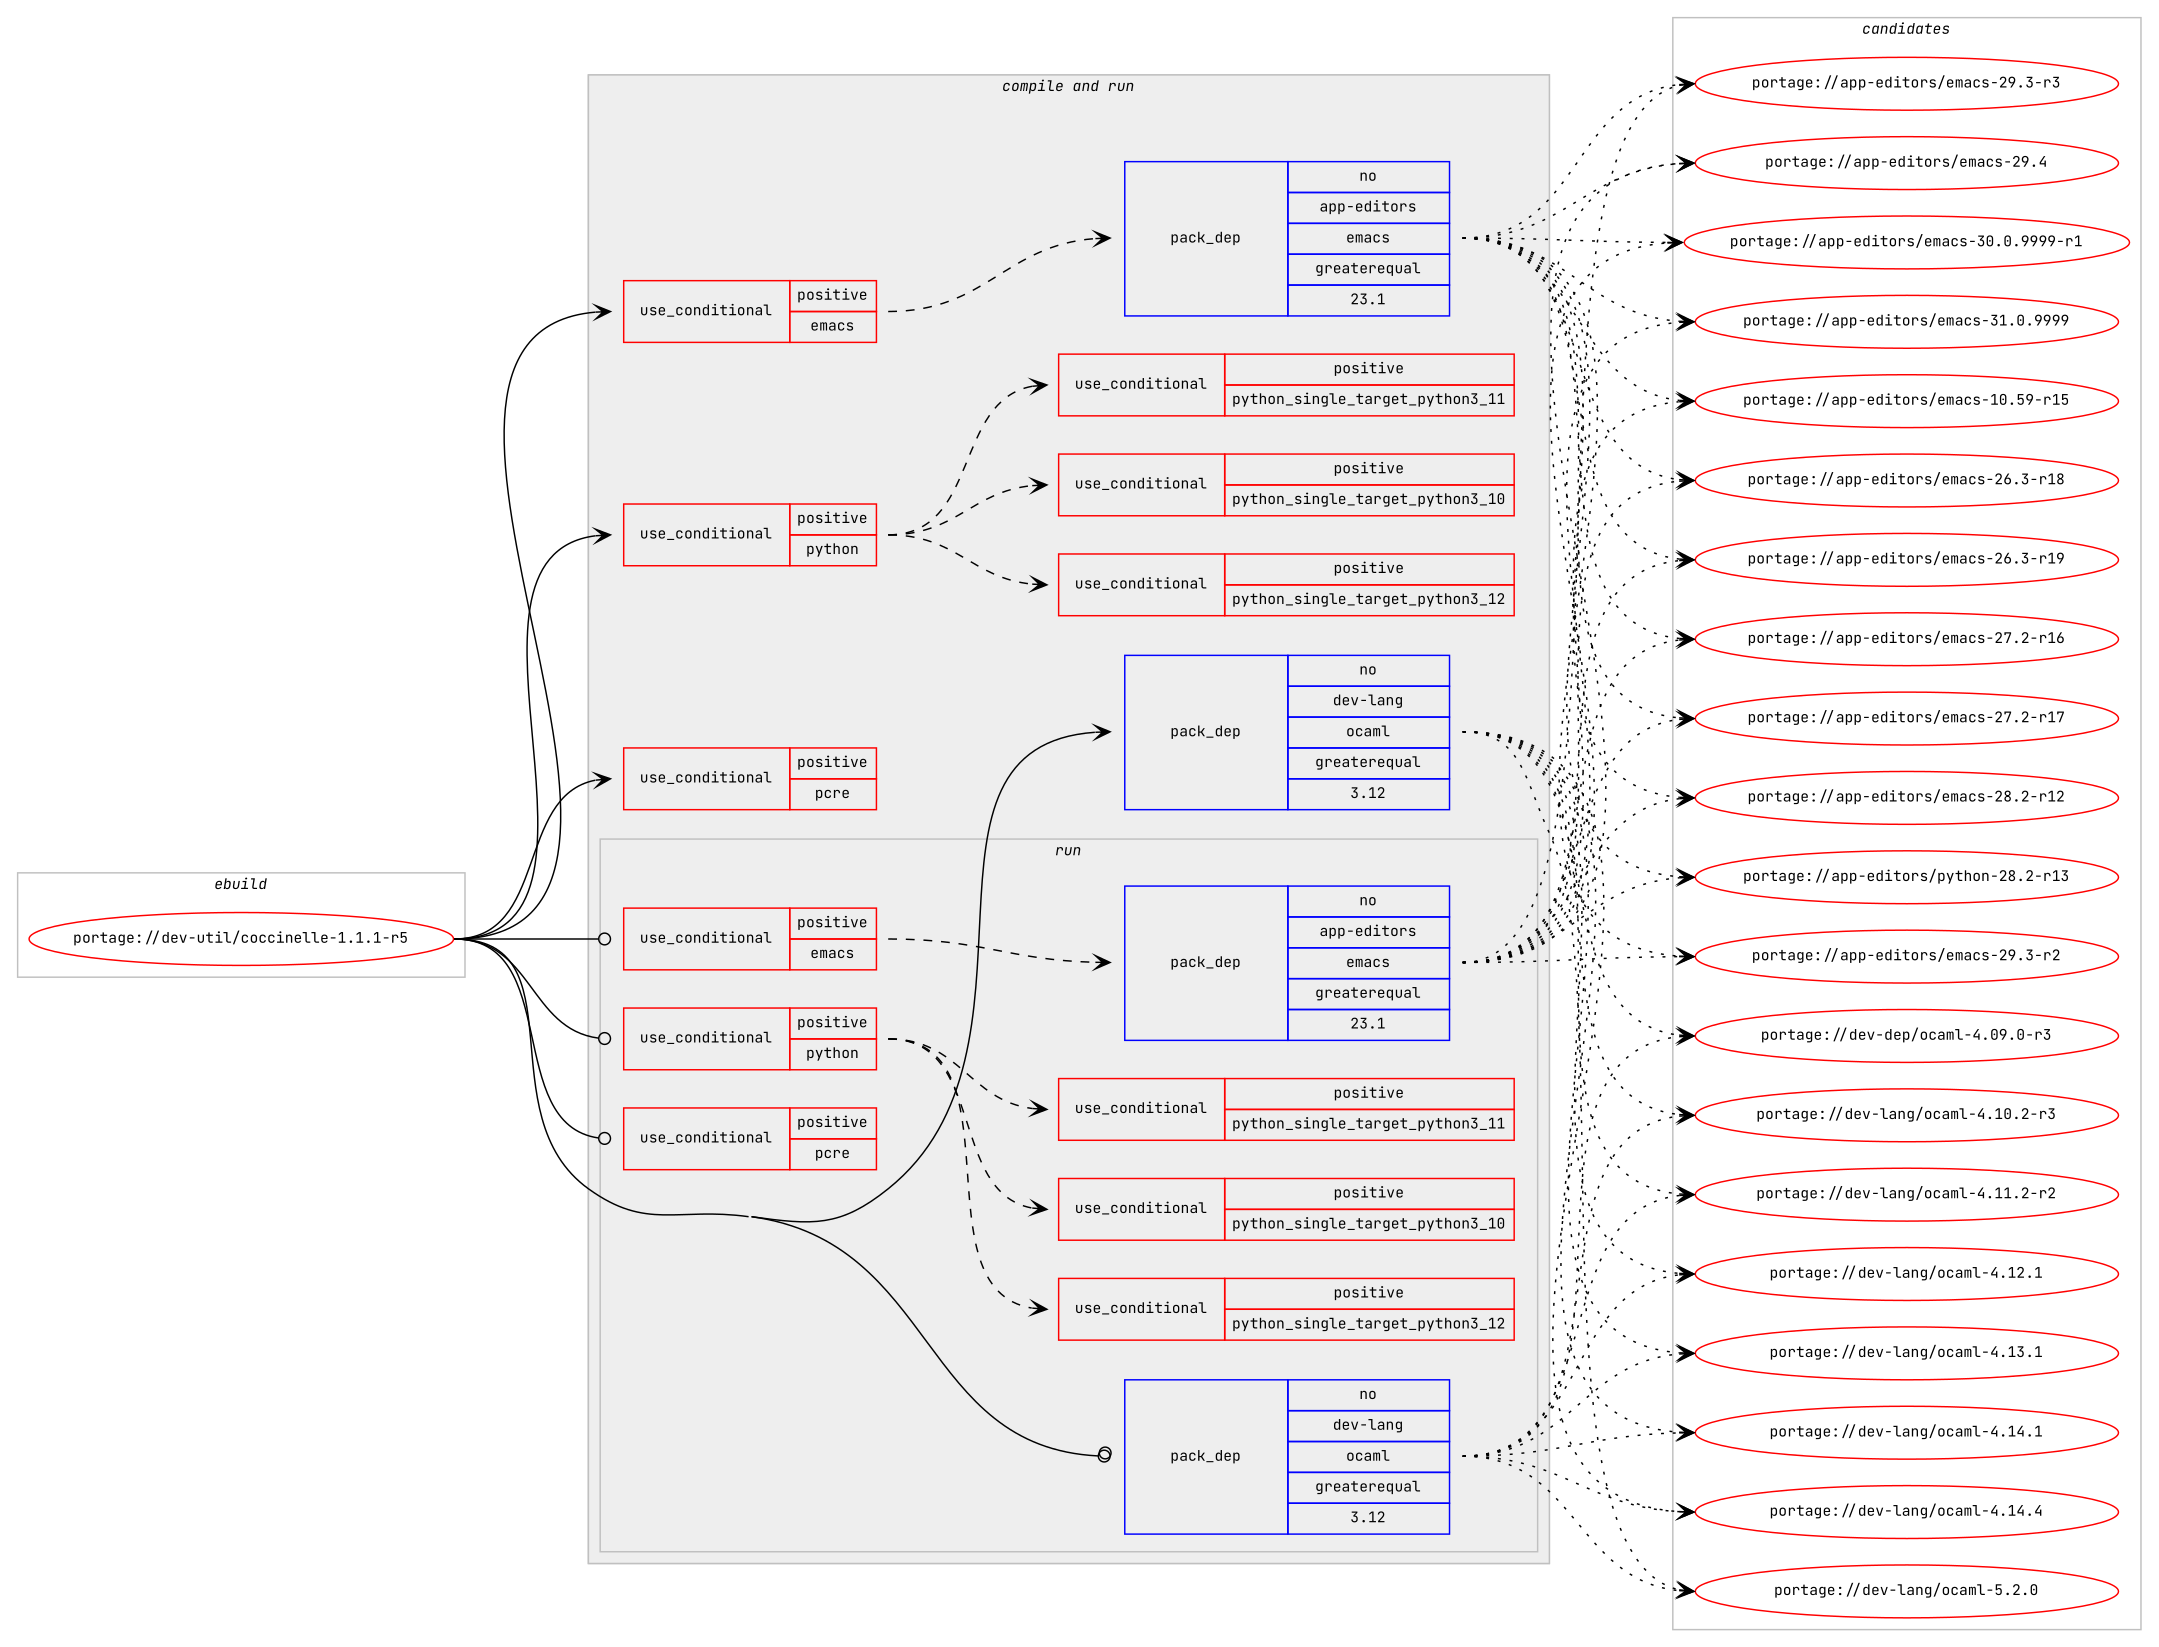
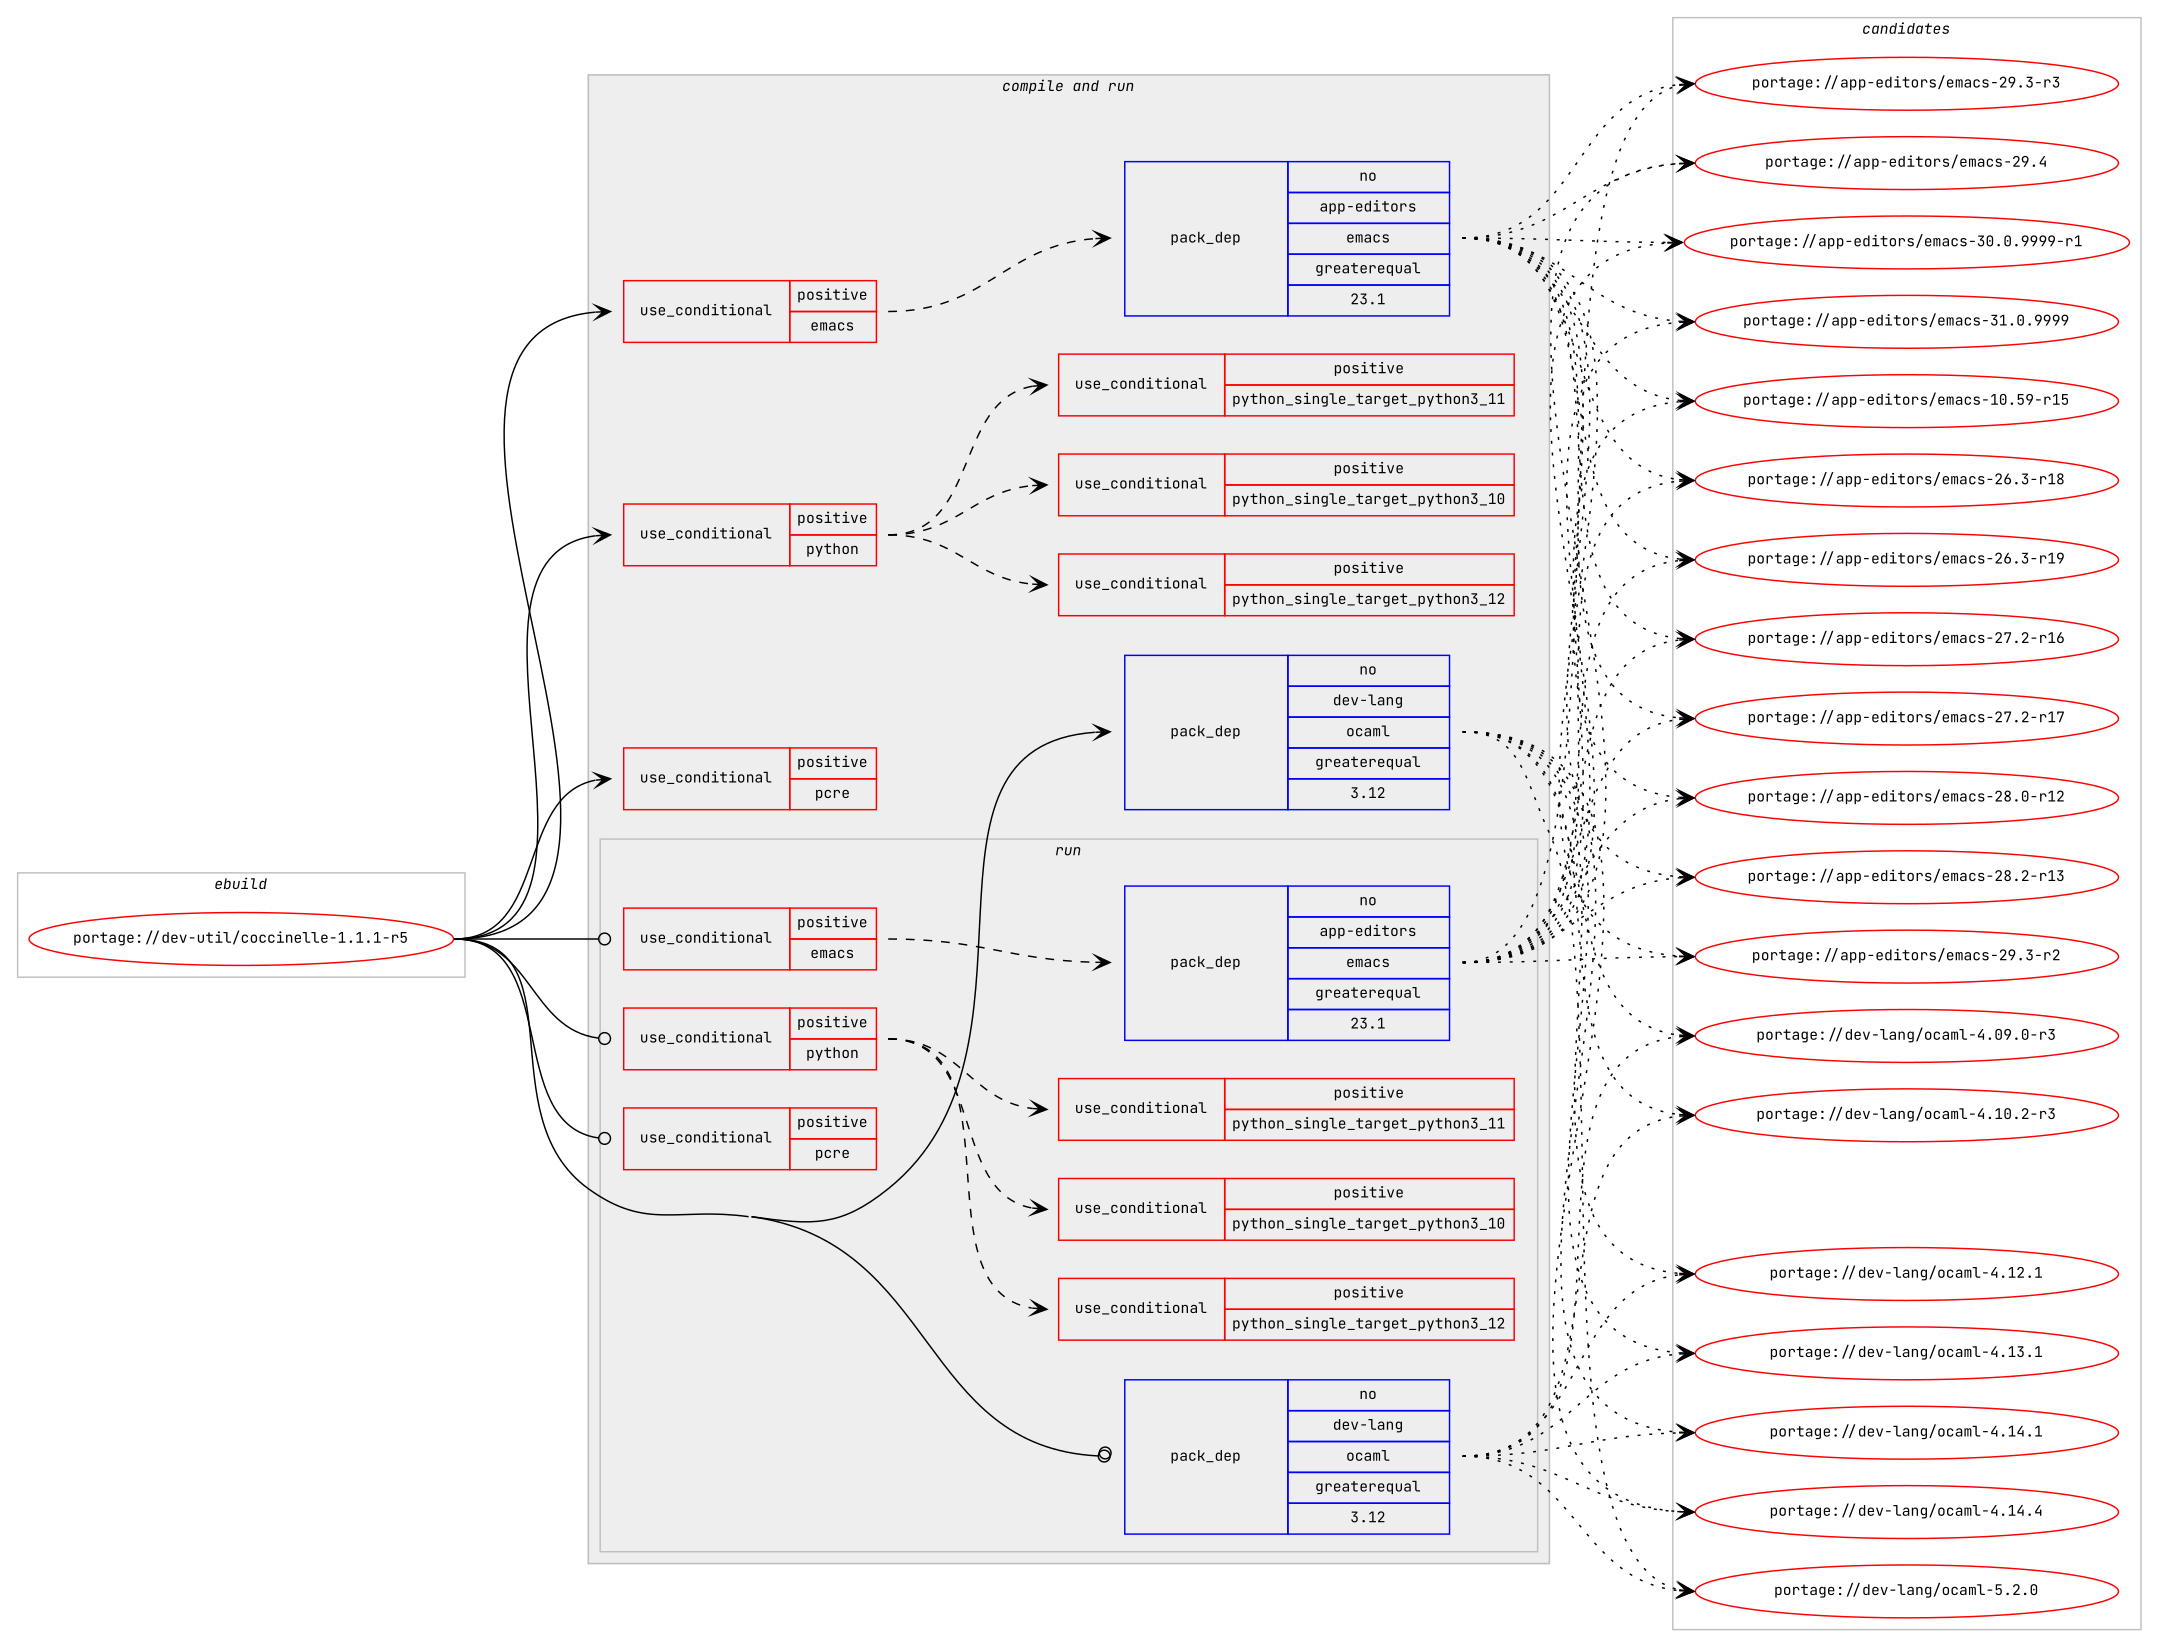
node "portage://app-editors/emacs-28.2-r12": label "portage://app-editors/emacs-28.2-r12" -> "portage://app-editors/emacs-28.0-r12"
node "portage://app-editors/python-28.2-r13": label "portage://app-editors/python-28.2-r13" -> "portage://app-editors/emacs-28.2-r13"
node "portage://dev-dep/ocaml-4.09.0-r3": label "portage://dev-dep/ocaml-4.09.0-r3" -> "portage://dev-lang/ocaml-4.09.0-r3"
node "portage://dev-lang/ocaml-4.11.2-r2": removed
